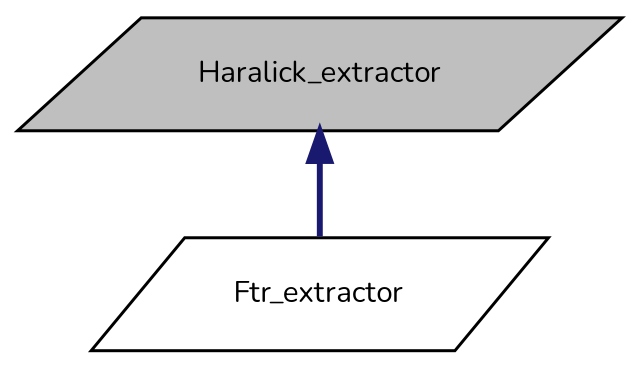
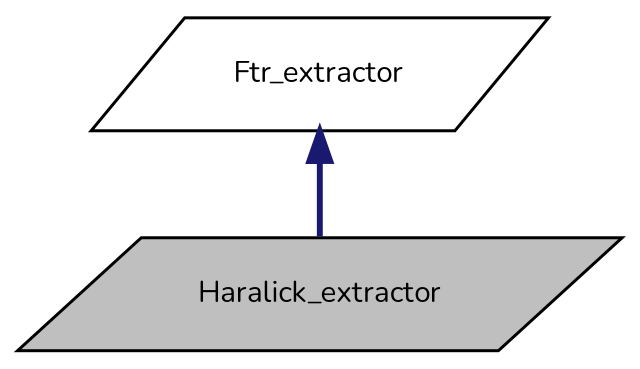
edge "Ftr_extractor" -> "Haralick_extractor": reversed
